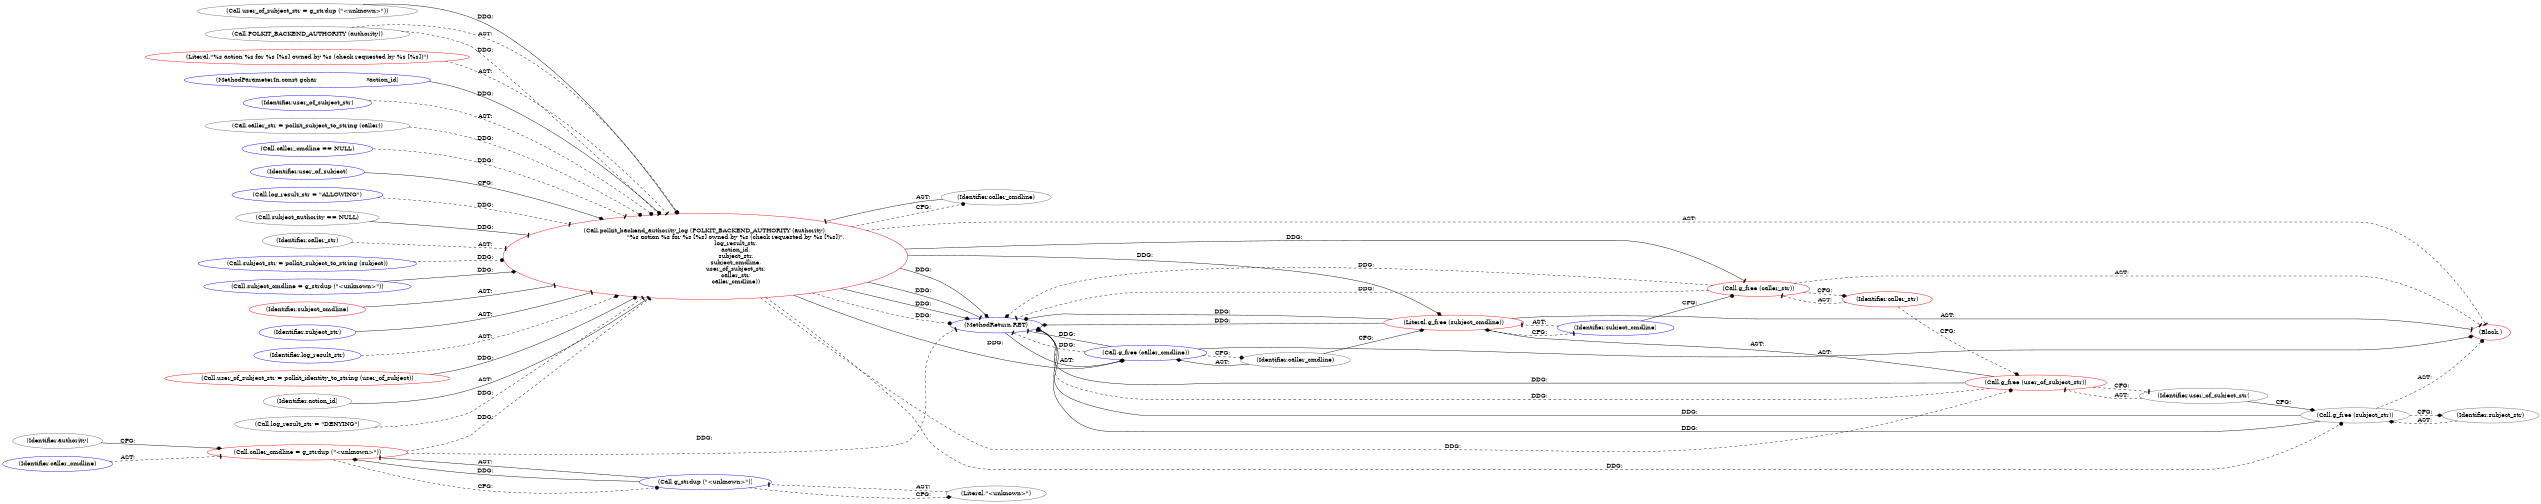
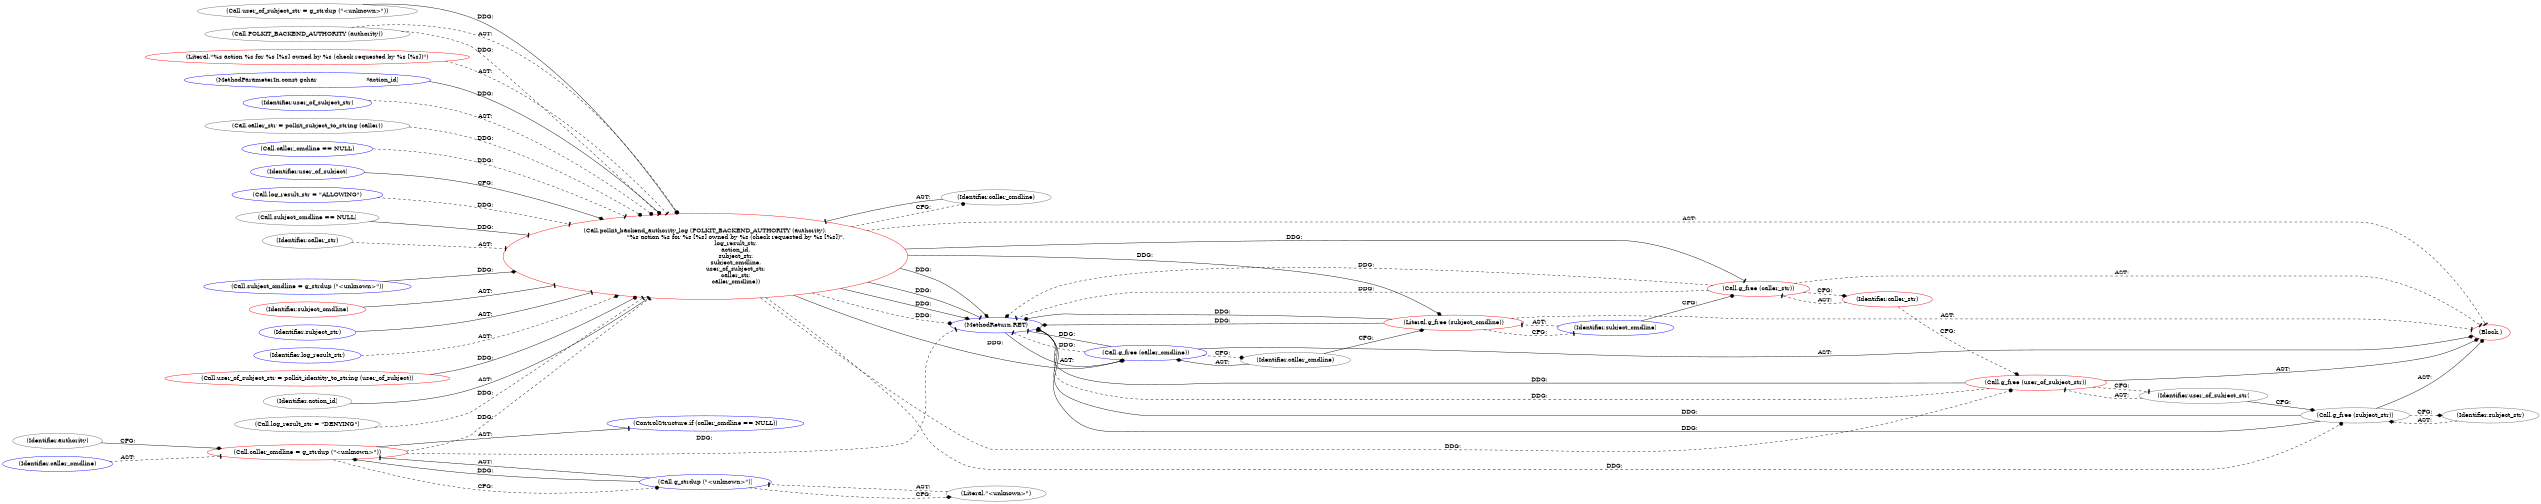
node "(Call,subject_authority == NULL)": label "(Call,subject_authority == NULL)" -> "(Call,subject_cmdline == NULL)"
node "(Call,subject_str = polkit_subject_to_string (subject))": removed
edge "(Literal,g_free (subject_cmdline))" -> "(Block,)": style solid -> dashed
edge "(Call,g_free (user_of_subject_str))" -> "(Literal,g_free (subject_cmdline))": now "(Call,g_free (user_of_subject_str))" -> "(Block,)"
edge "(Call,g_free (subject_str))" -> "(Block,)": style dashed -> solid
node "(ControlStructure,if (caller_cmdline == NULL))": added
